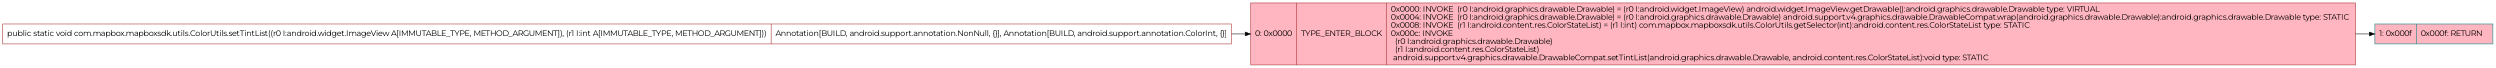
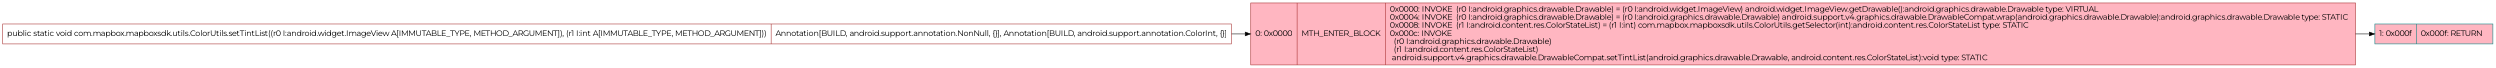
node "0: 0x0000": text "TYPE_ENTER_BLOCK" -> "MTH_ENTER_BLOCK"
